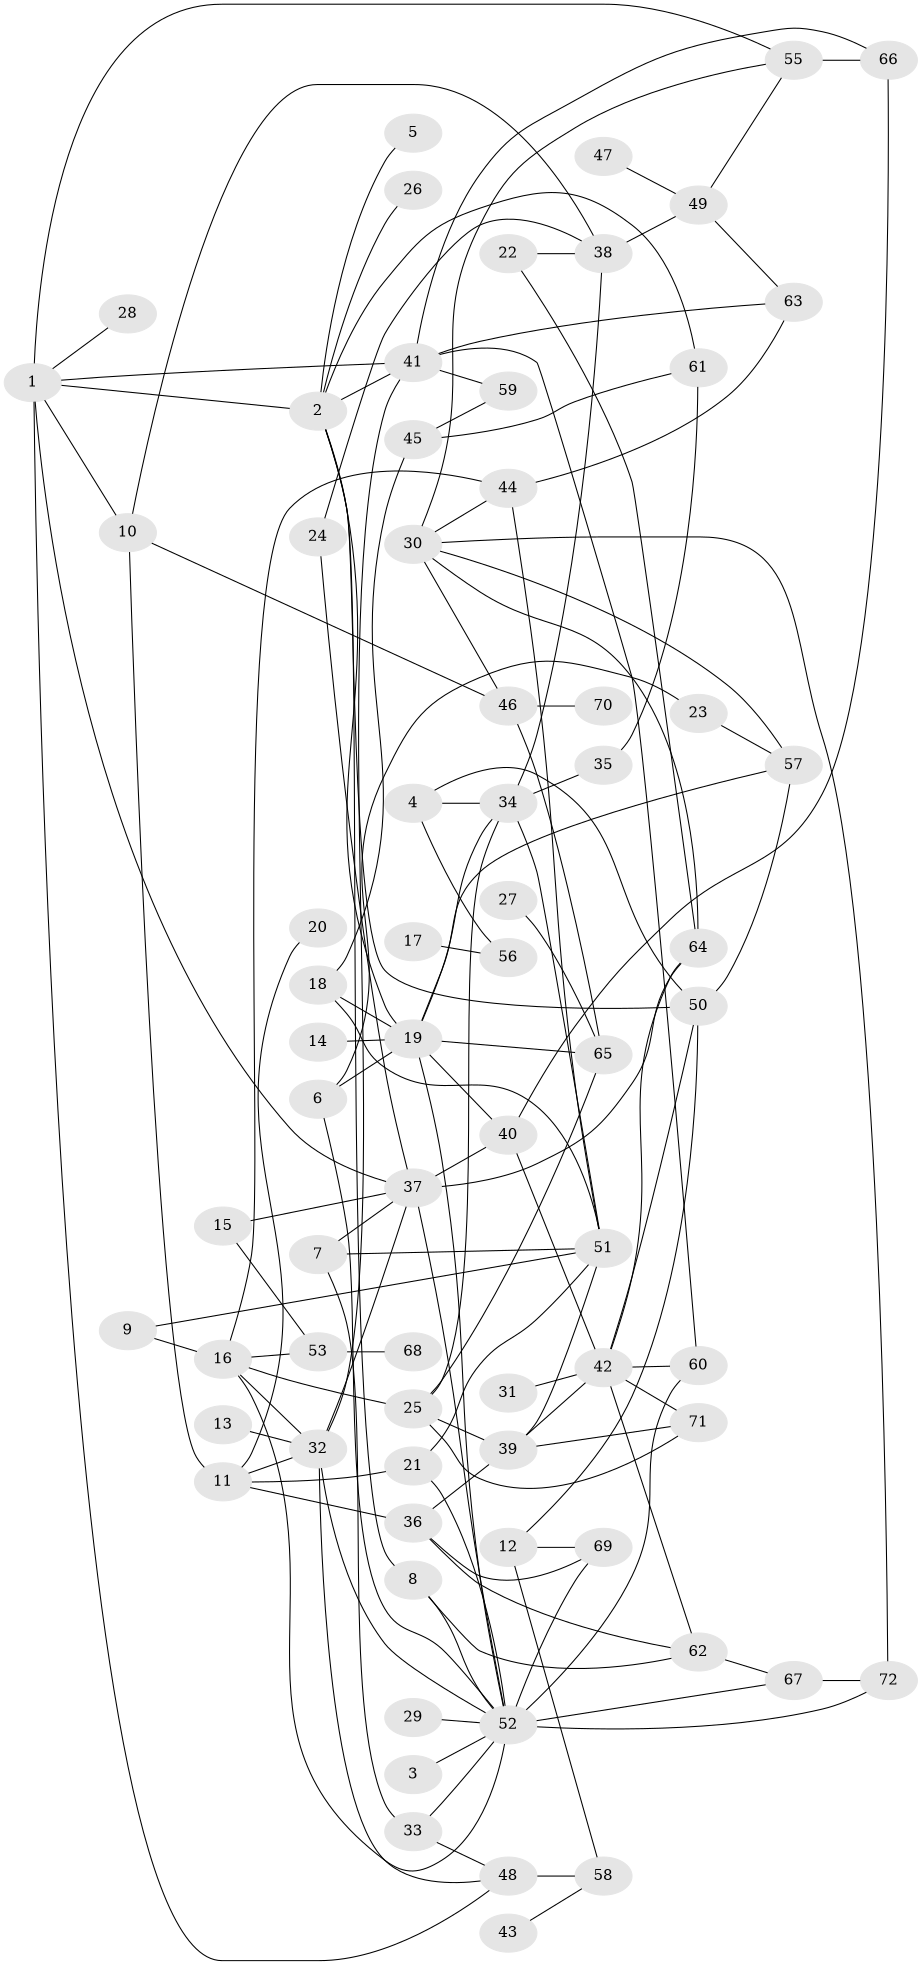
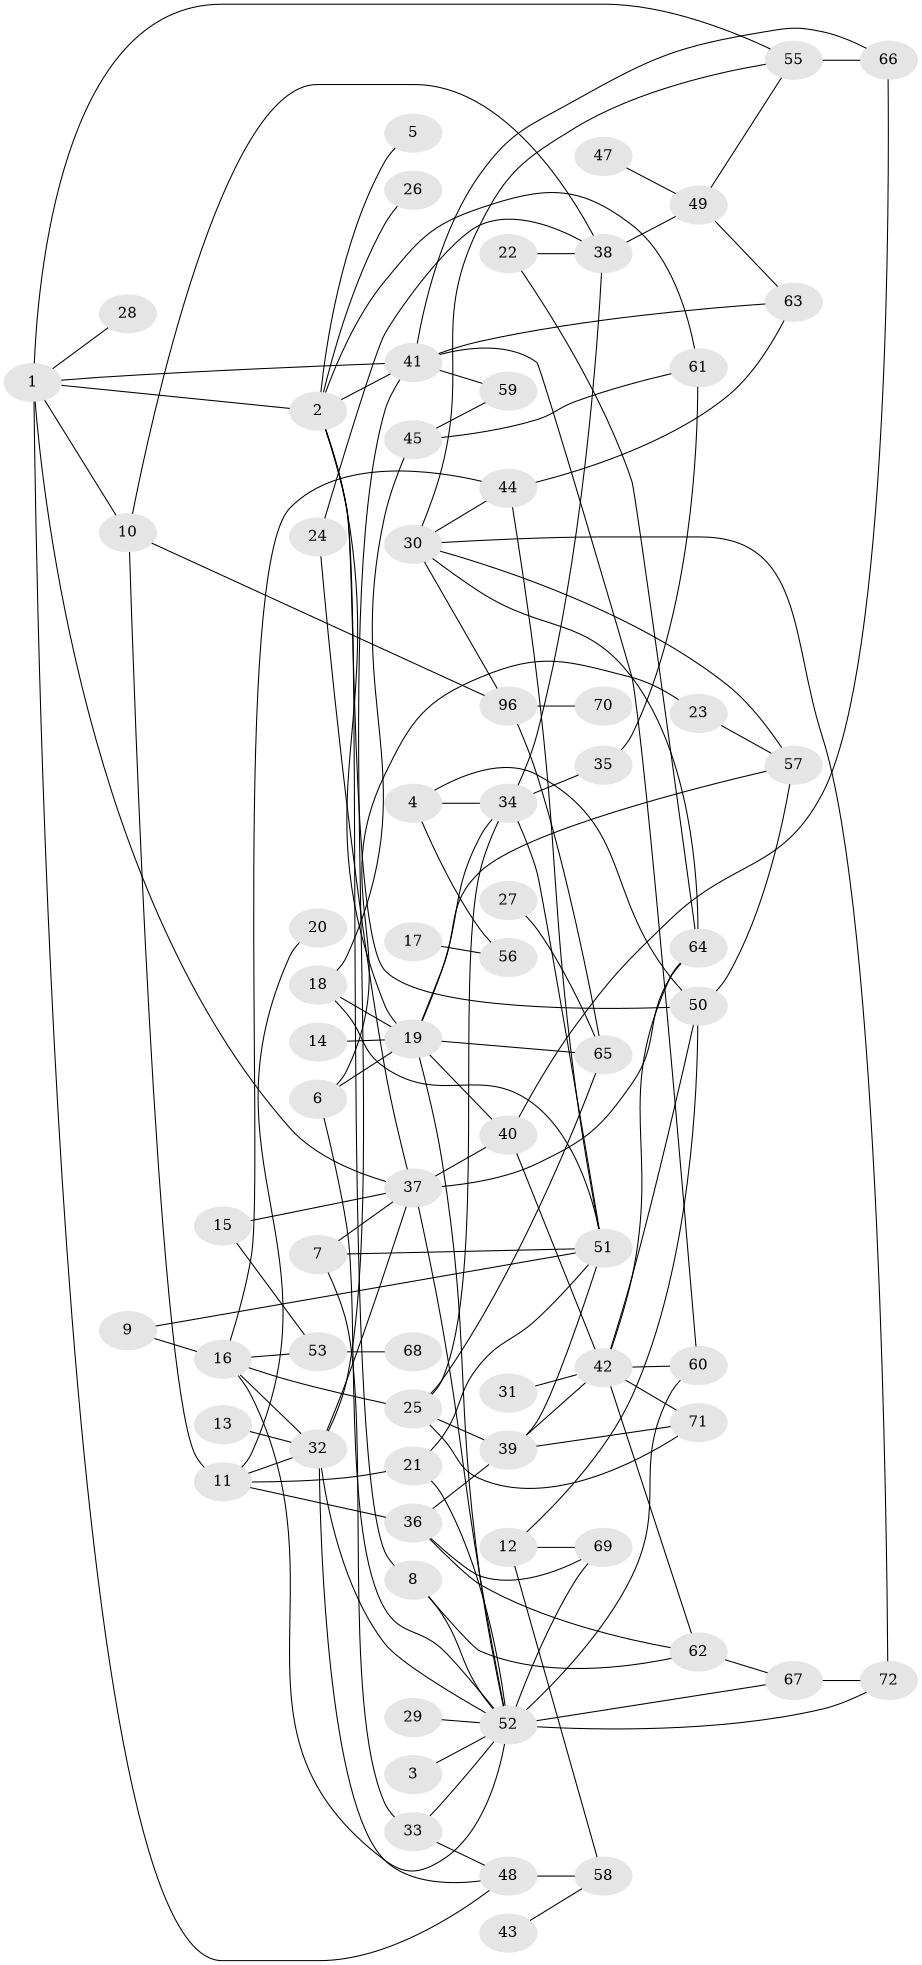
node "46": label "46" -> "96"
